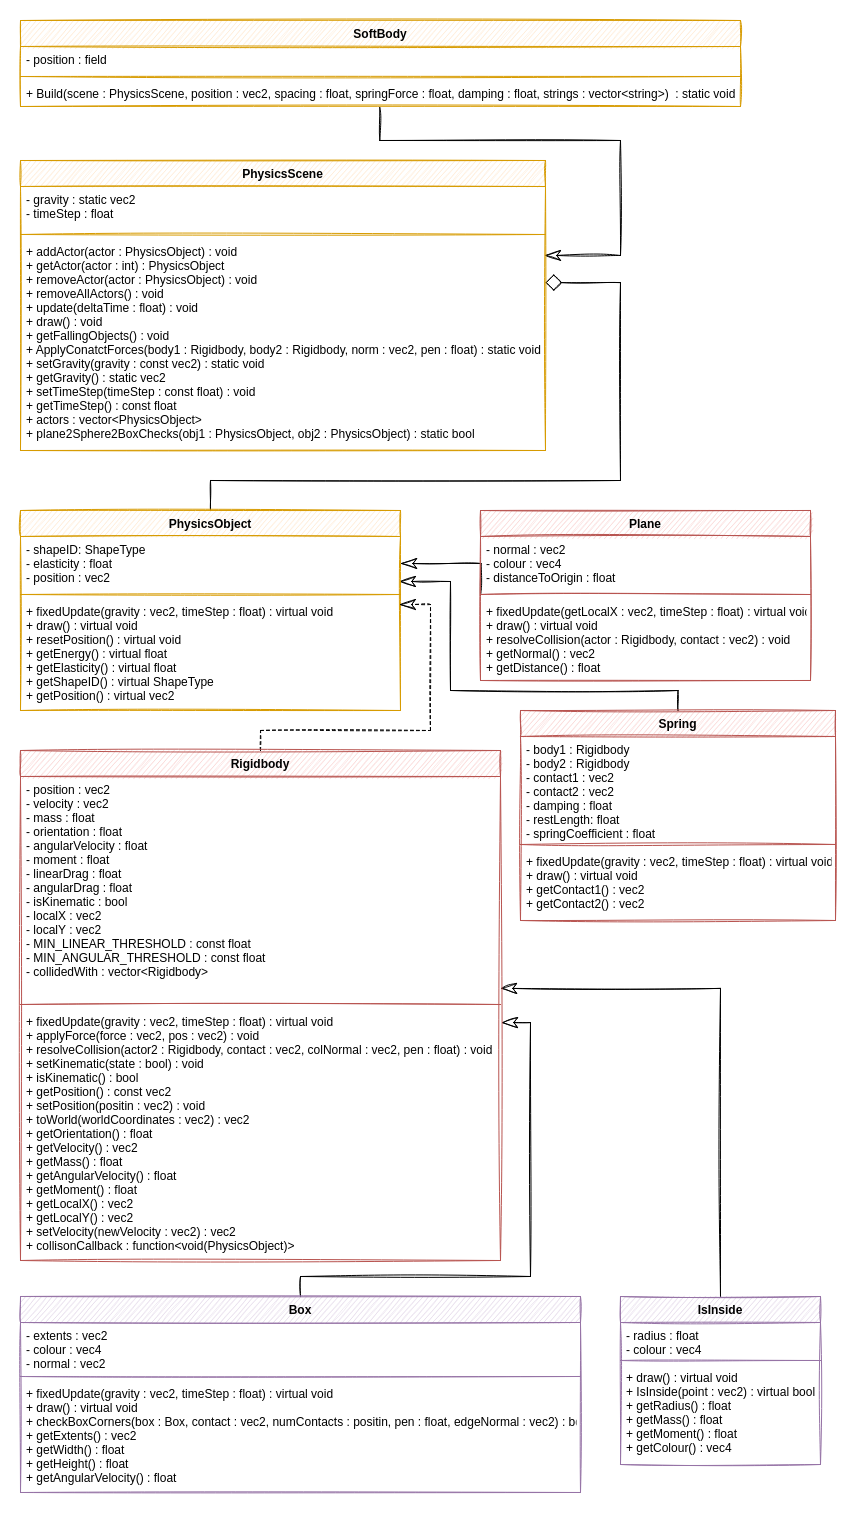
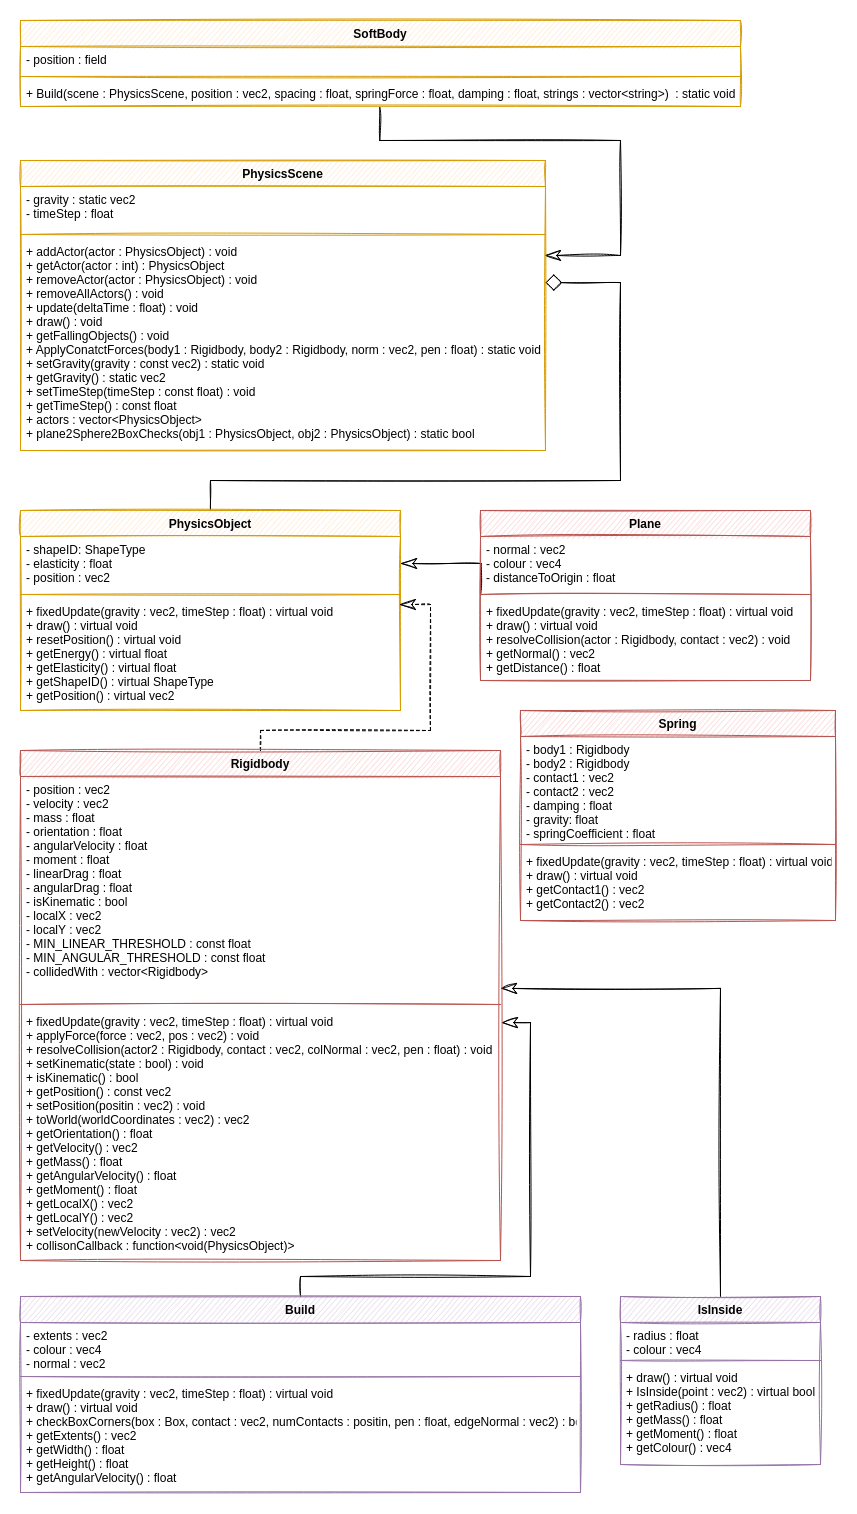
node "+ fixedUpdate(getLocalX : vec2, timeStep : float) : virtual void + draw() : virtual void + resolveCollision(actor : Rigidbody, contact : vec2) : void + getNormal() : vec2 + getDistance() : float": label "+ fixedUpdate(getLocalX : vec2, timeStep : float) : virtual void + draw() : virtual void + resolveCollision(actor : Rigidbody, contact : vec2) : void + getNormal() : vec2 + getDistance() : float" -> "+ fixedUpdate(gravity : vec2, timeStep : float) : virtual void + draw() : virtual void + resolveCollision(actor : Rigidbody, contact : vec2) : void + getNormal() : vec2 + getDistance() : float"
edge "Spring" -> "- shapeID: ShapeType - elasticity : float - position : vec2": removed
node "- body1 : Rigidbody - body2 : Rigidbody - contact1 : vec2 - contact2 : vec2 - damping : float - restLength: float - springCoefficient : float": label "- body1 : Rigidbody - body2 : Rigidbody - contact1 : vec2 - contact2 : vec2 - damping : float - restLength: float - springCoefficient : float" -> "- body1 : Rigidbody - body2 : Rigidbody - contact1 : vec2 - contact2 : vec2 - damping : float - gravity: float - springCoefficient : float"
node "Box": label "Box" -> "Build"
